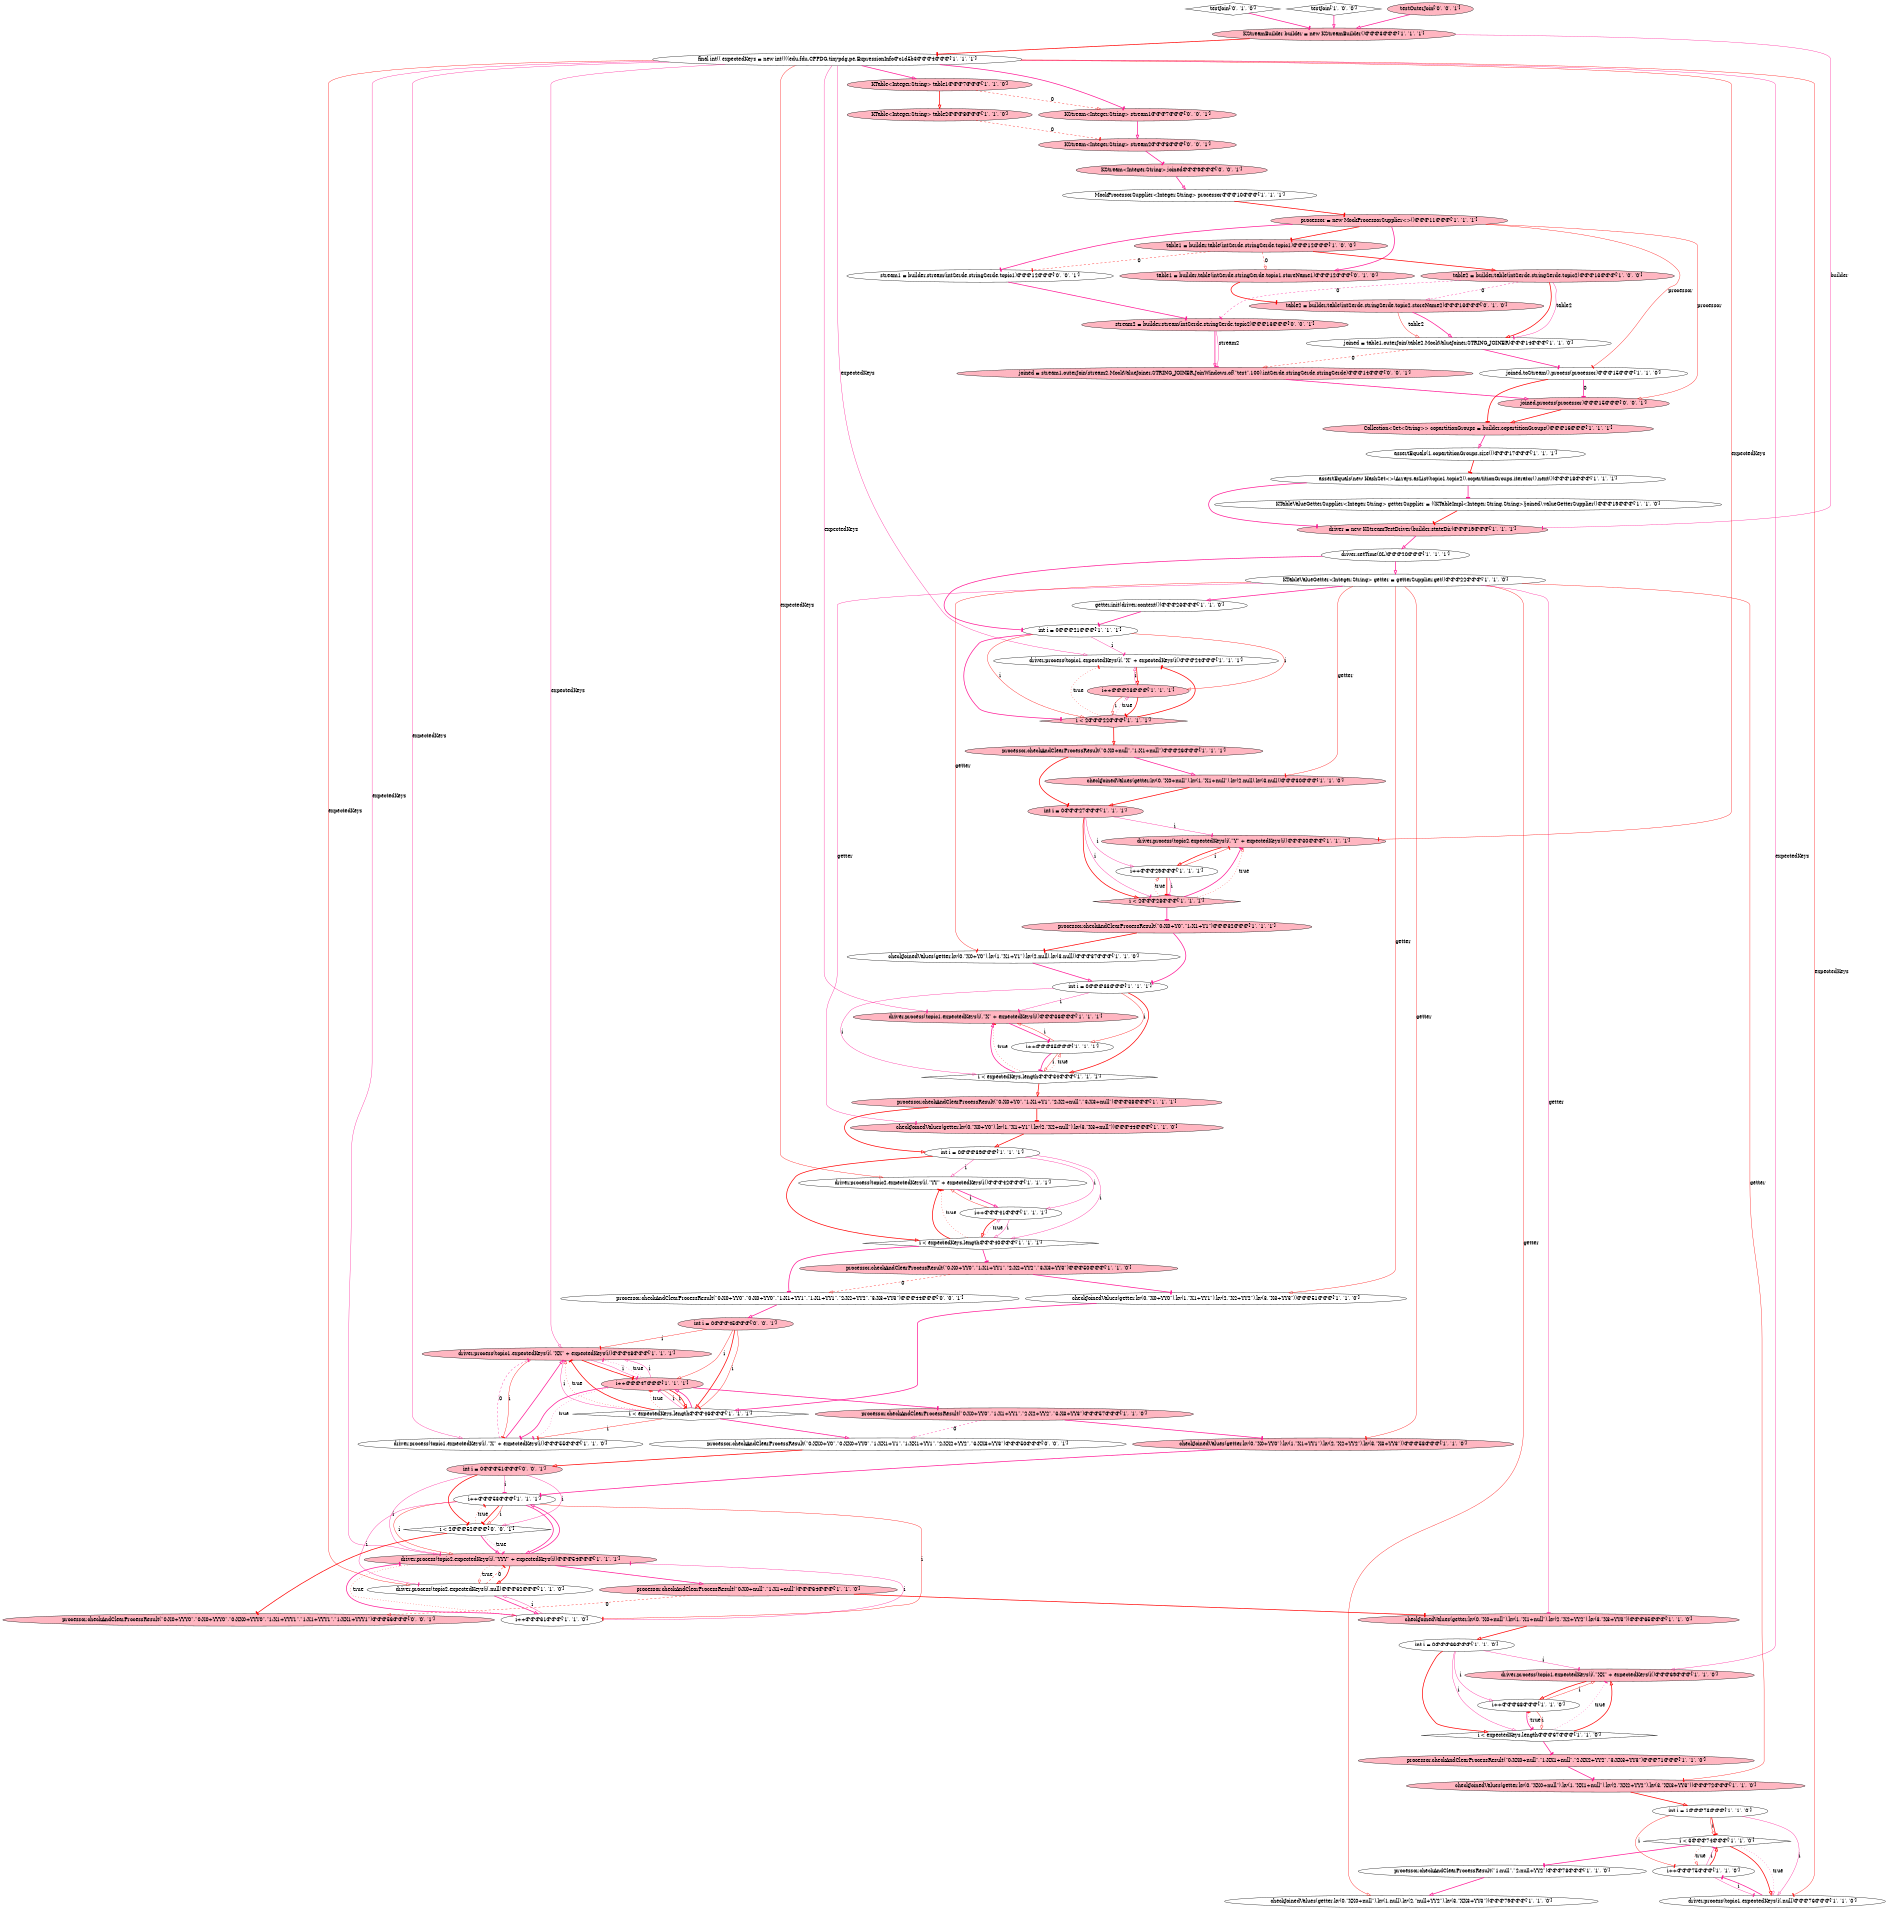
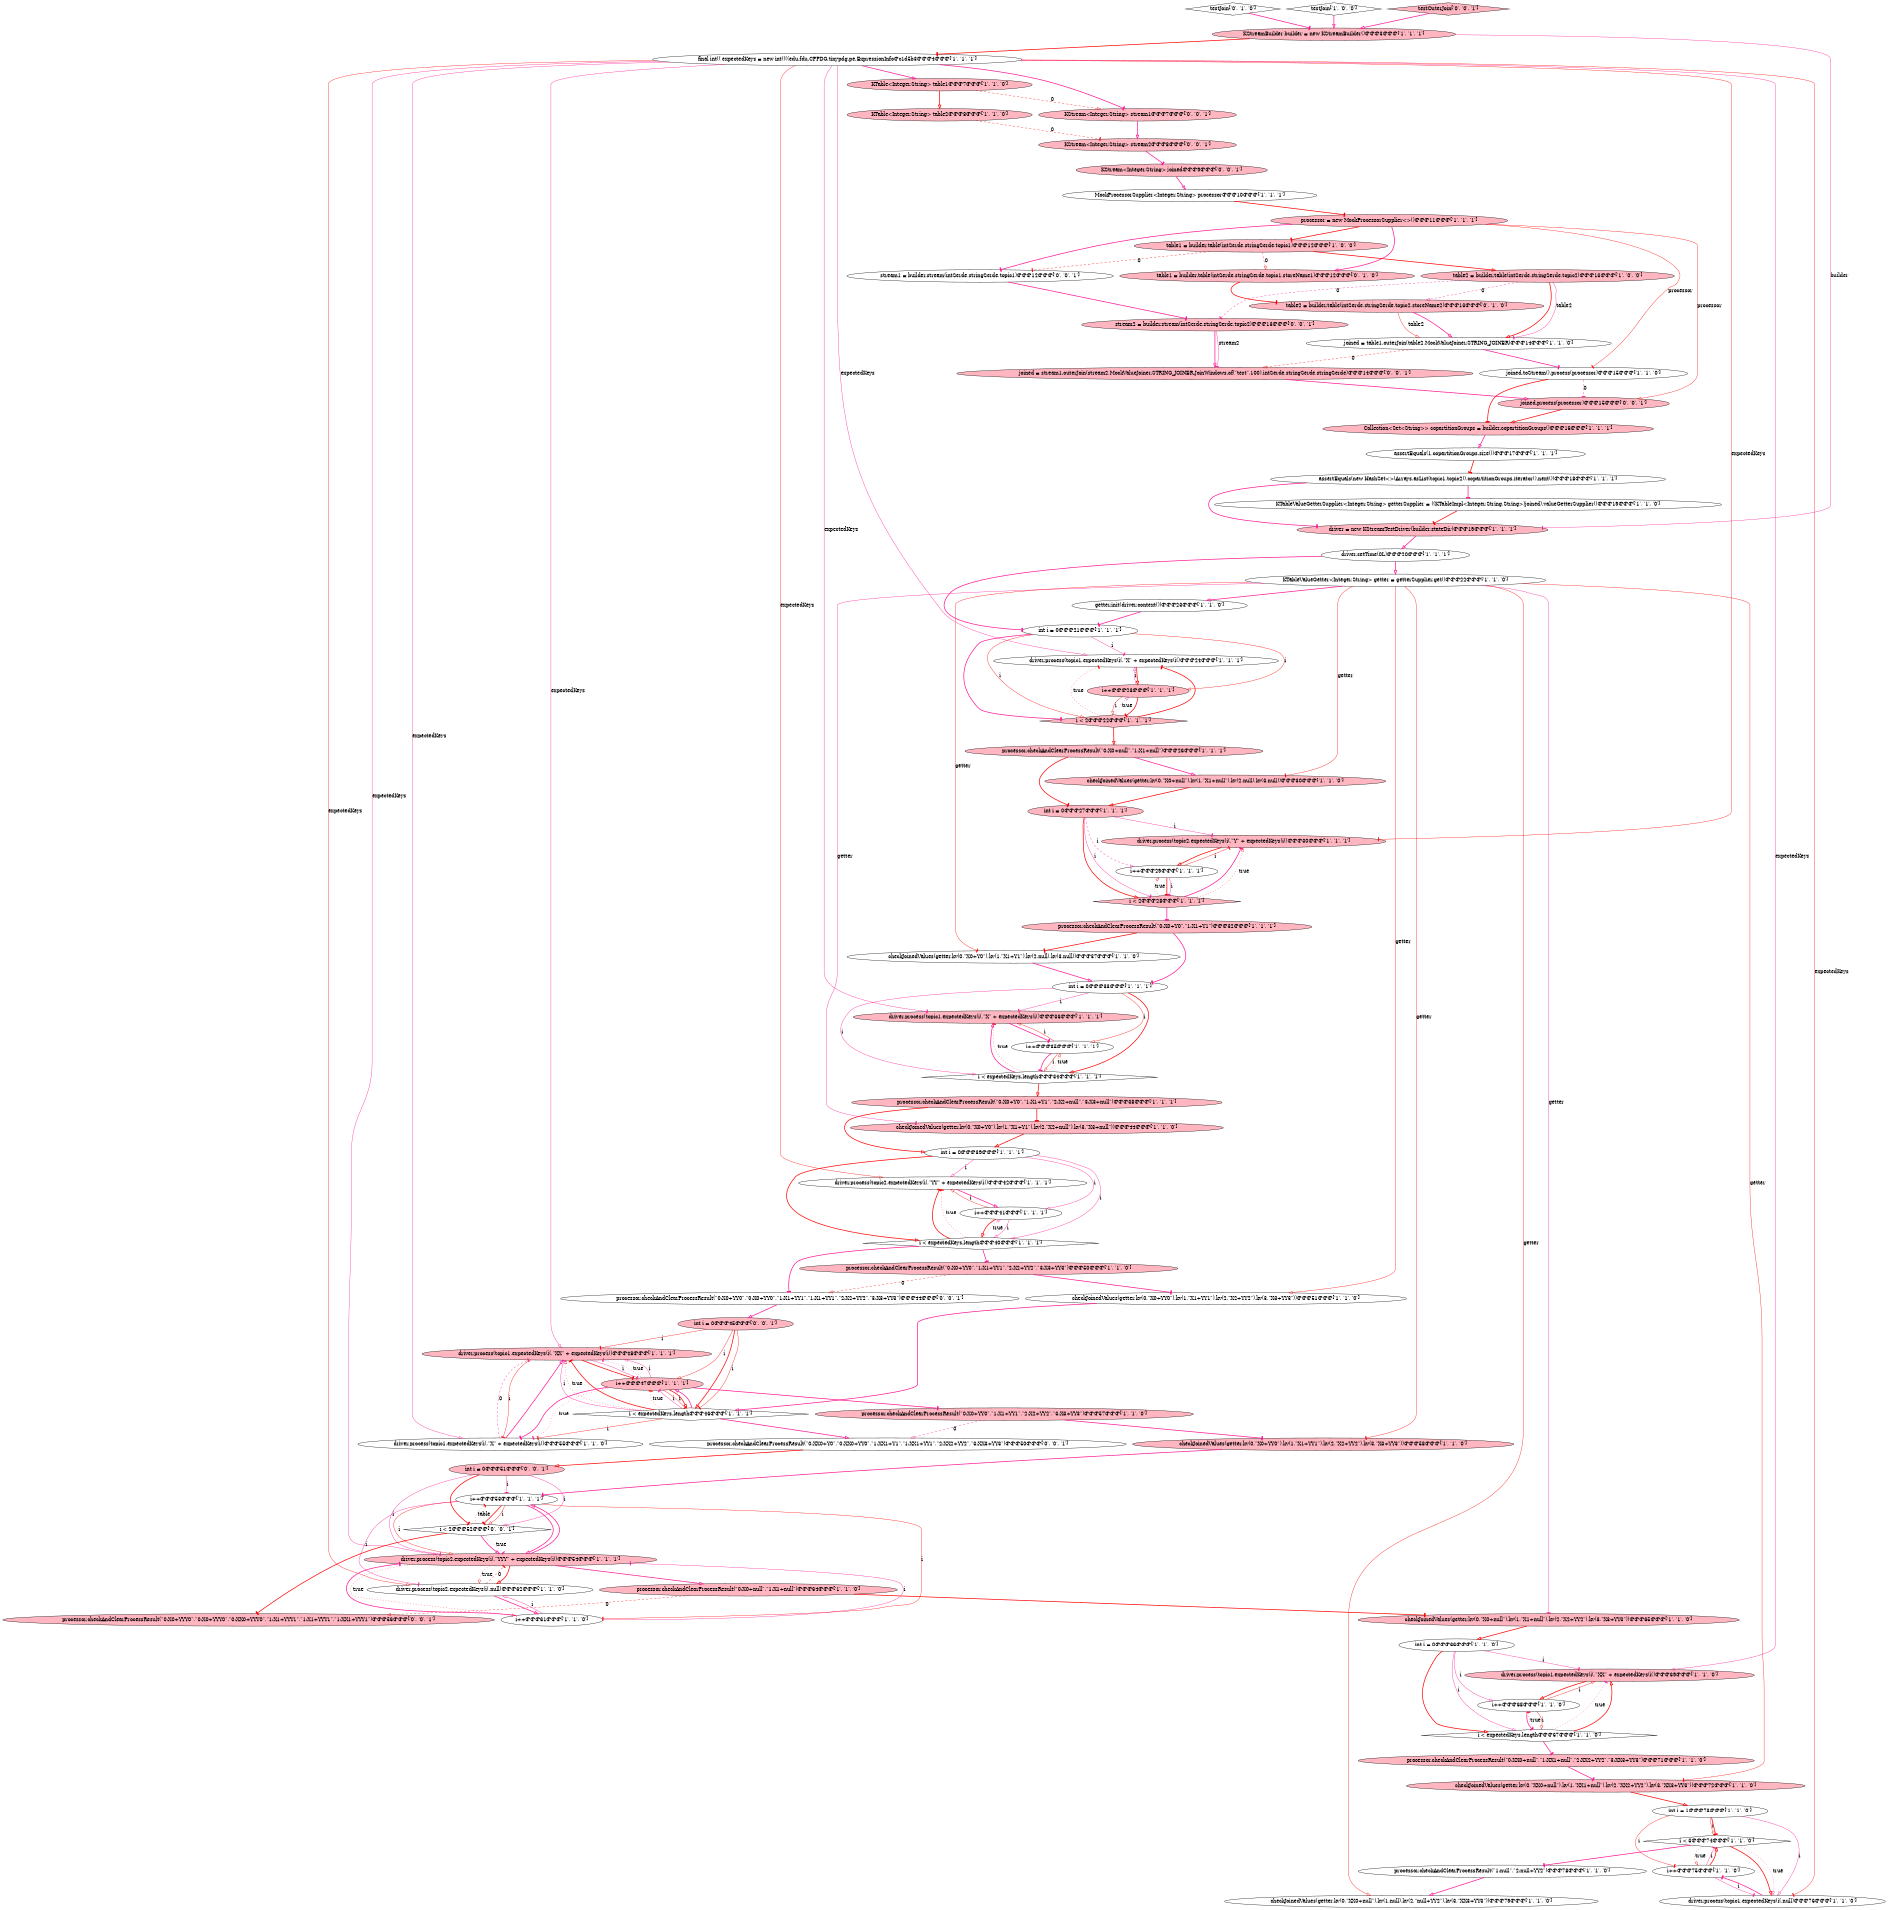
node "testOuterJoin['0', '0', '1']": shape ellipse -> diamond
edge "joined.toStream().process(processor)@@@15@@@['1', '1', '0']" -> "joined.process(processor)@@@15@@@['0', '0', '1']": style bold -> dashed
edge "int i = 0@@@27@@@['1', '1', '1']" -> "i++@@@29@@@['1', '1', '1']": style solid -> dashed
edge "i < 2@@@52@@@['0', '0', '1']" -> "i++@@@53@@@['1', '1', '1']": label "true" -> "table"
